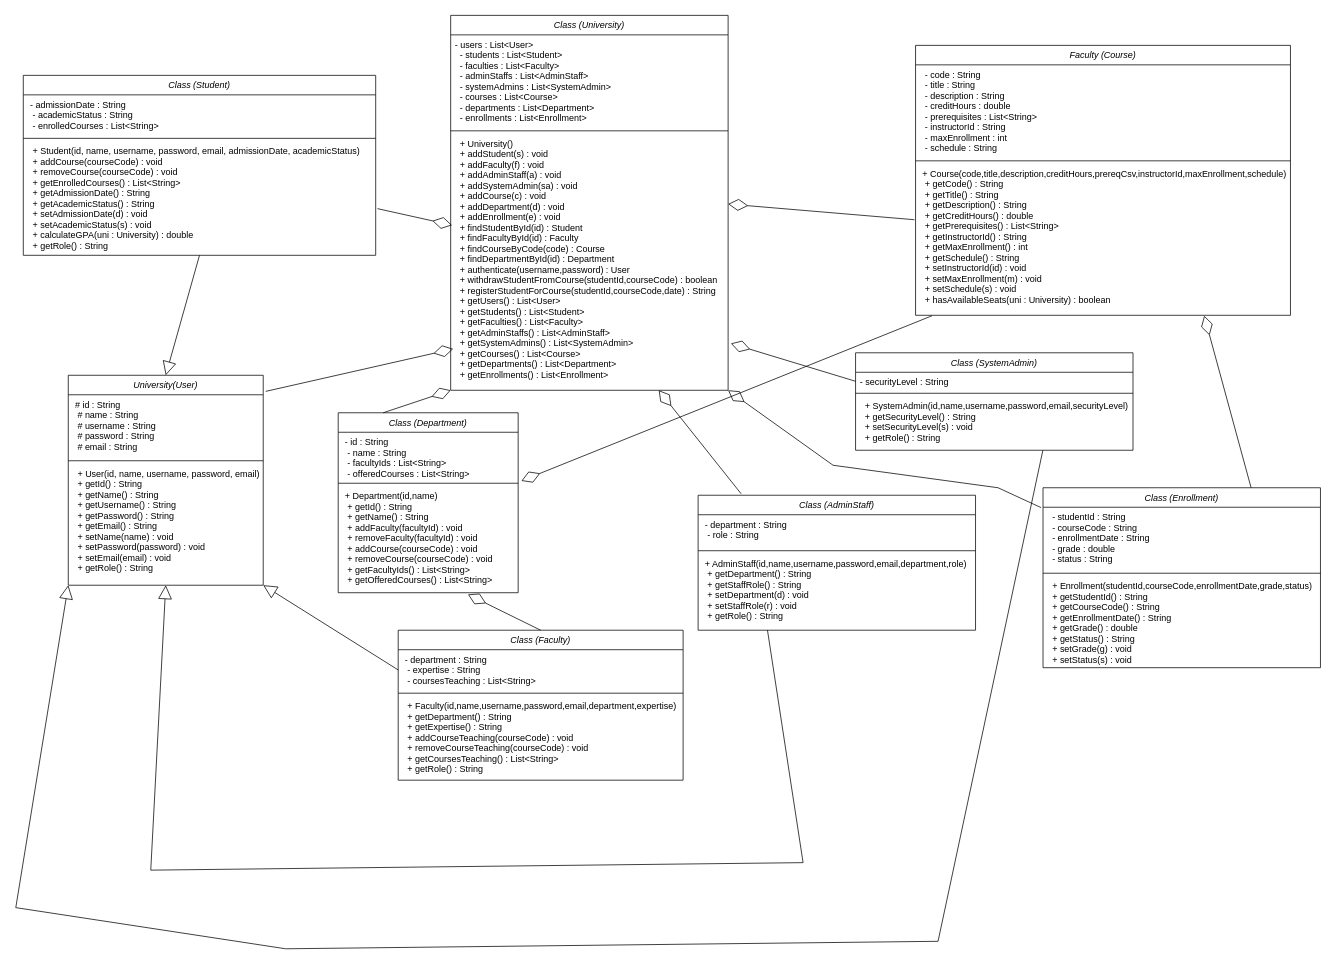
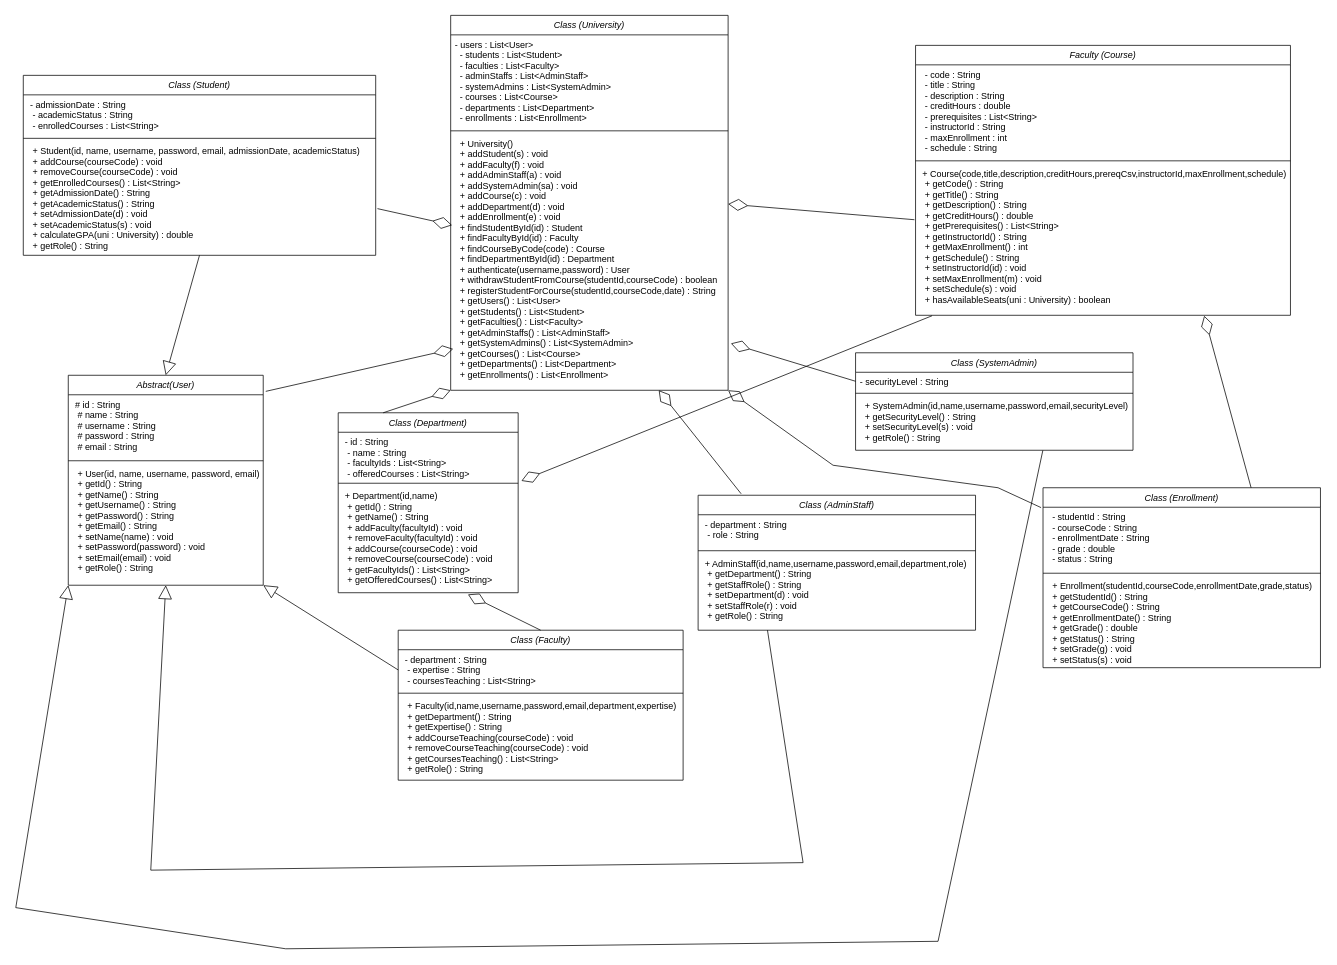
node "University(User)": label "University(User)" -> "Abstract(User)"
